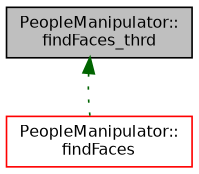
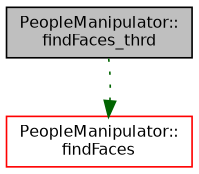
edge "PeopleManipulator:: findFaces" -> "PeopleManipulator:: findFaces_thrd": reversed
